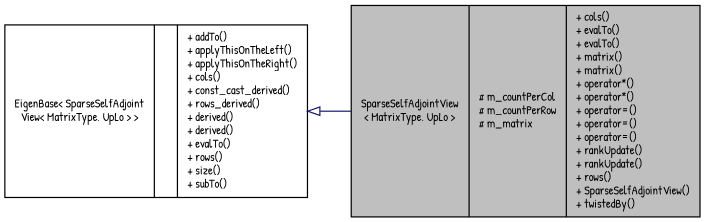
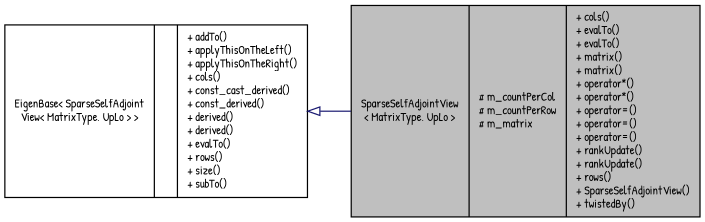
node "EigenBase< SparseSelfAdjoint": text "+ rows_derived()" -> "+ const_derived()"
